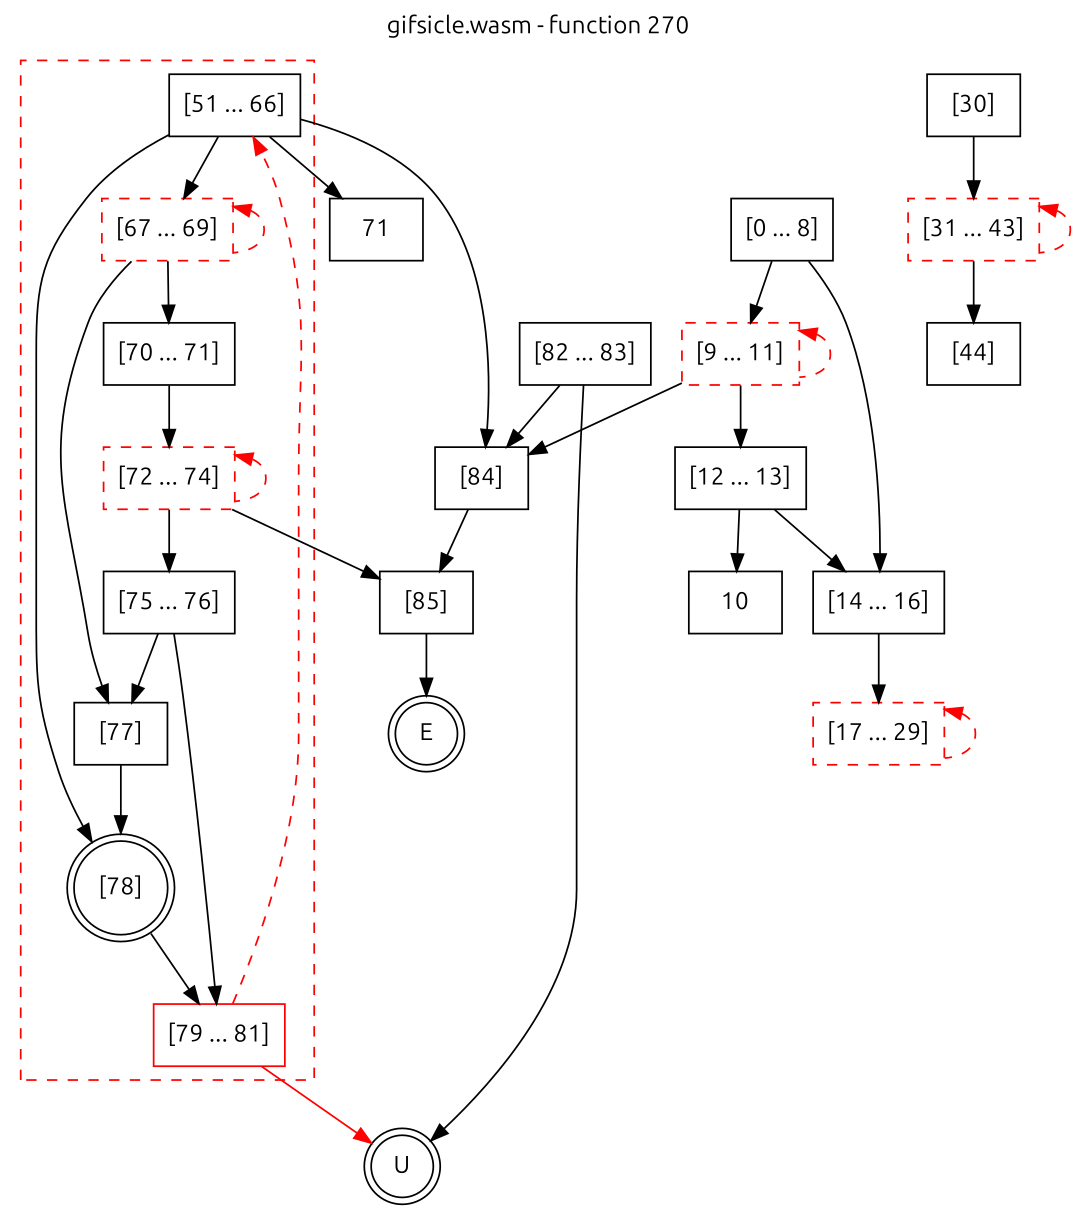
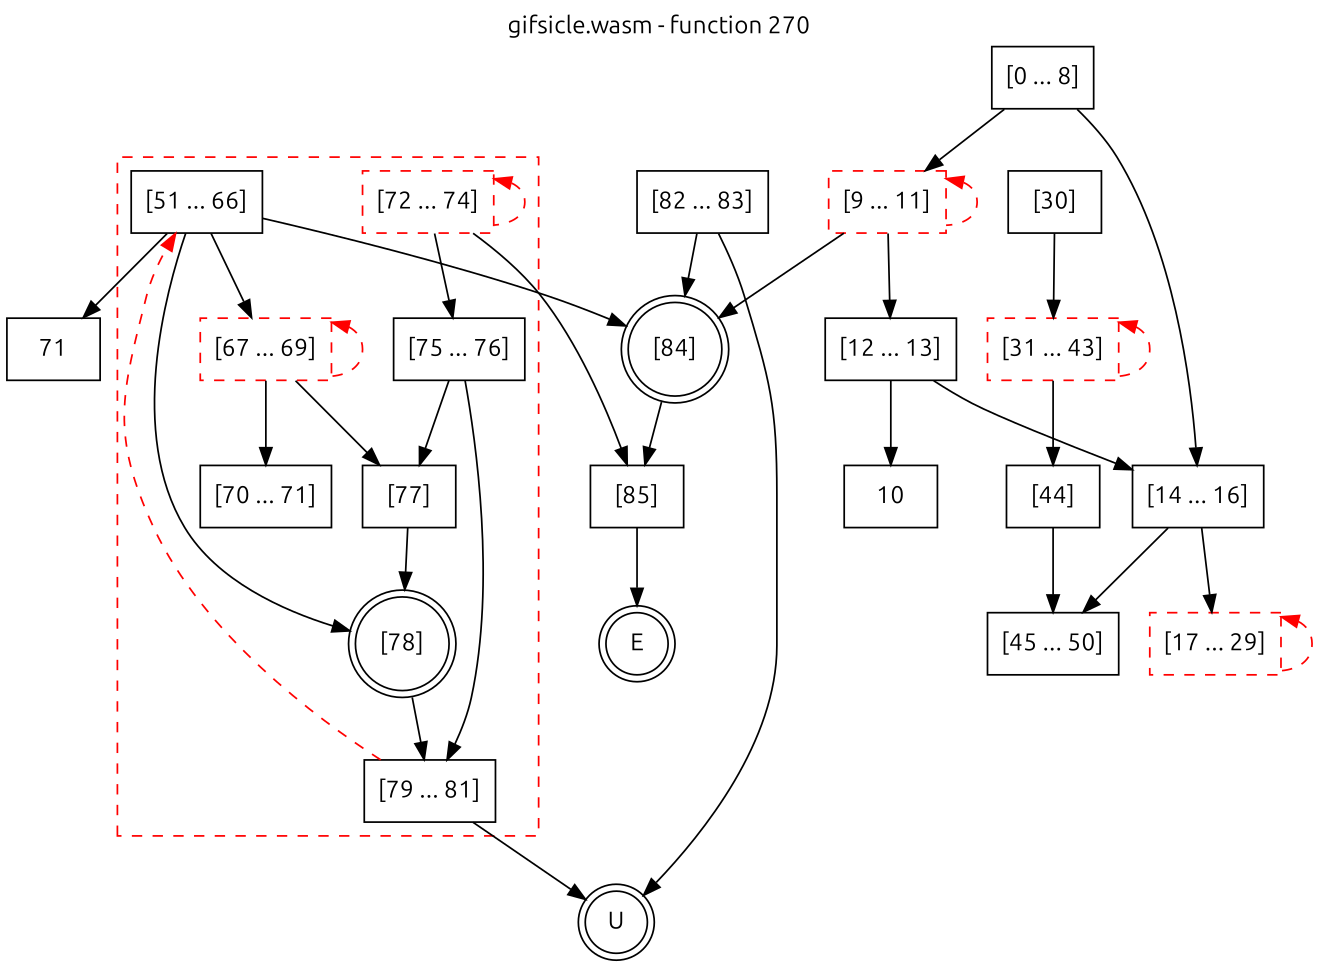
edge "[70 ... 71]" -> "[72 ... 74]": removed
node "[84]": shape box -> doublecircle
node "[45 ... 50]": added
node "[79 ... 81]": color red -> black
edge "[79 ... 81]" -> "U": color red -> black
